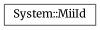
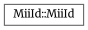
node "System::MiiId": label "System::MiiId" -> "MiiId::MiiId"
